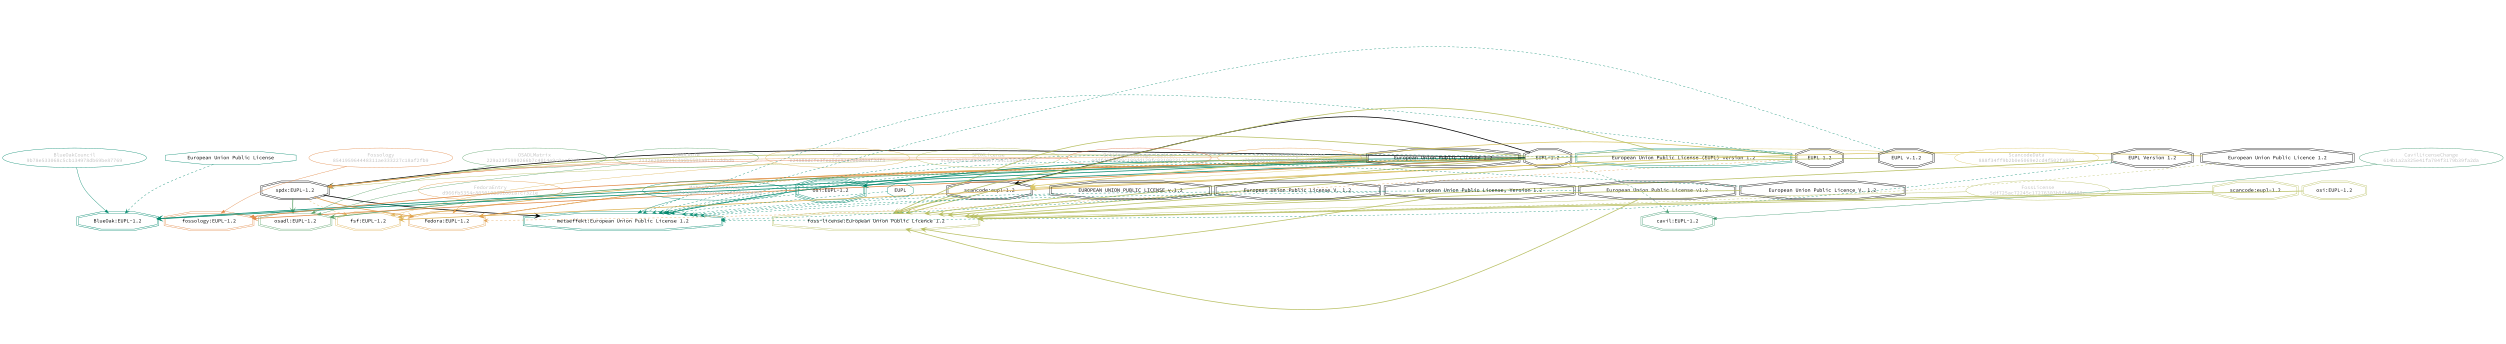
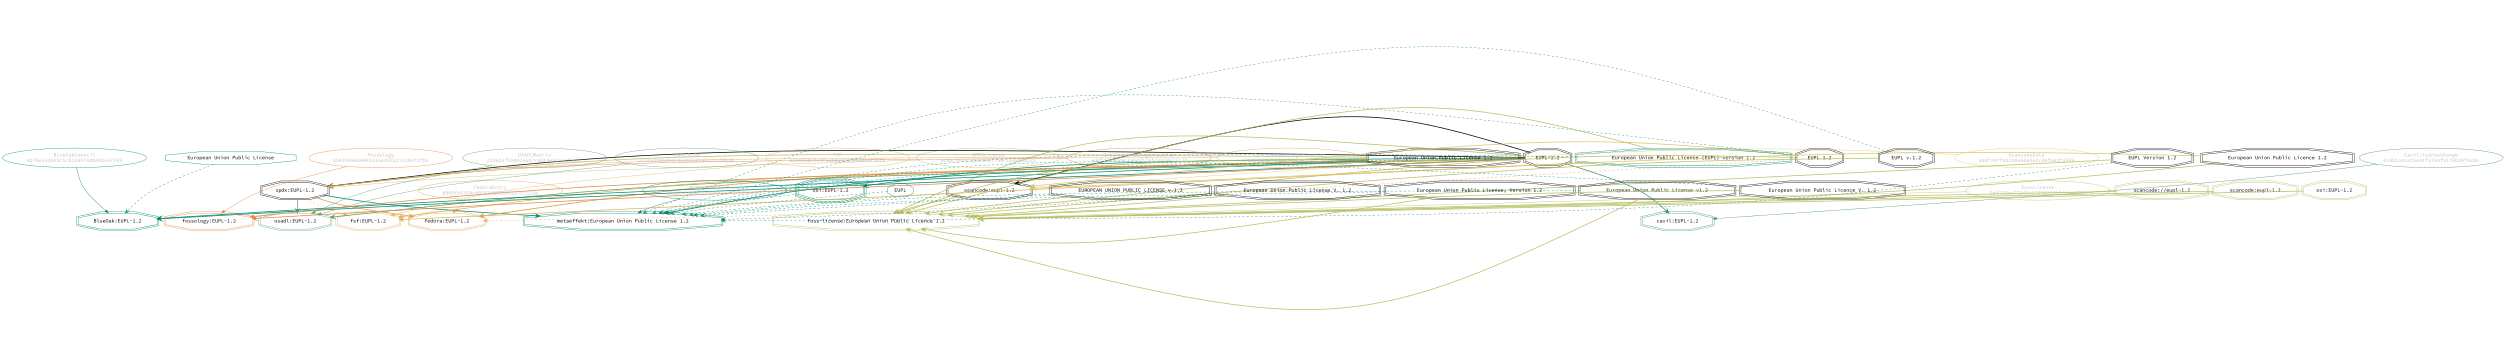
edge "EUPL-1.2" -> "cavil:EUPL-1.2": style dashed -> bold
node "scancode://eupl-1.2": added
edge "EUPL" -> "metaeffekt:European Union Public License 1.2": arrowhead normal -> vee
edge "European Union Public Licence 1.2" -> "foss-license:European Union Public Licence 1.2": style dashed -> bold
edge "osadl:EUPL-1.2" -> "spdx:EUPL-1.2": reversed
edge "spdx:EUPL-1.2" -> "metaeffekt:European Union Public License 1.2": color black -> #00876c
